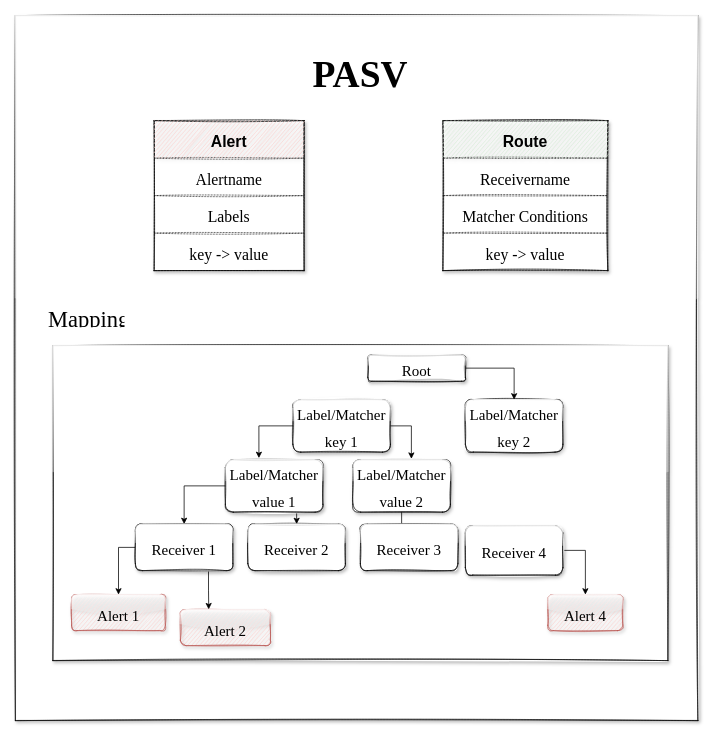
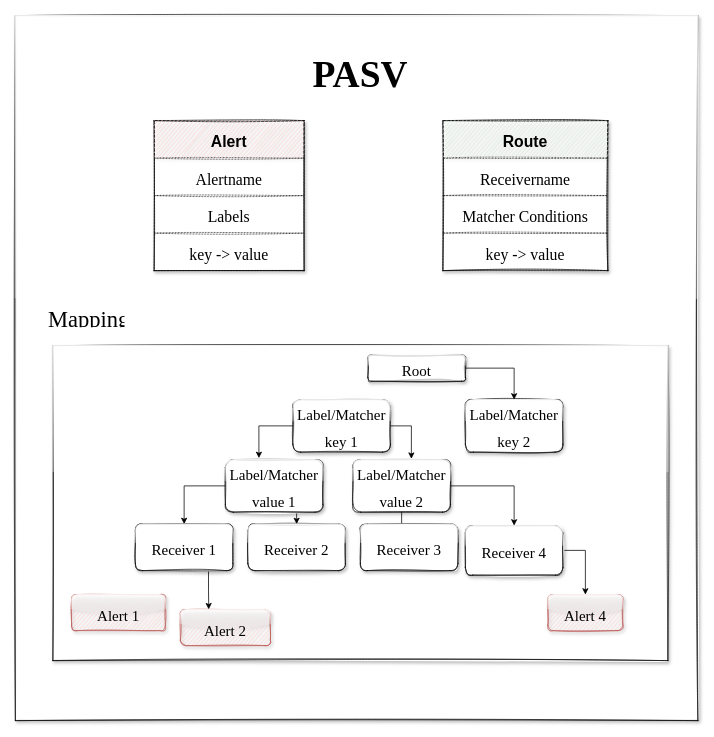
edge "Label/Matcher value 2" -> "Receiver 4": added
edge "Receiver 1" -> "Alert 1": removed
